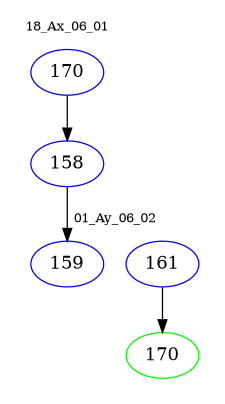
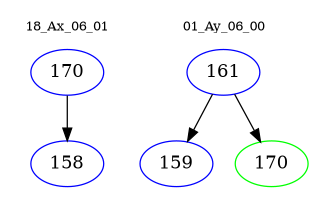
edge "158" -> "159": now "161" -> "159"
cluster "01_Ay_06_02": label "01_Ay_06_02" -> "01_Ay_06_00"
